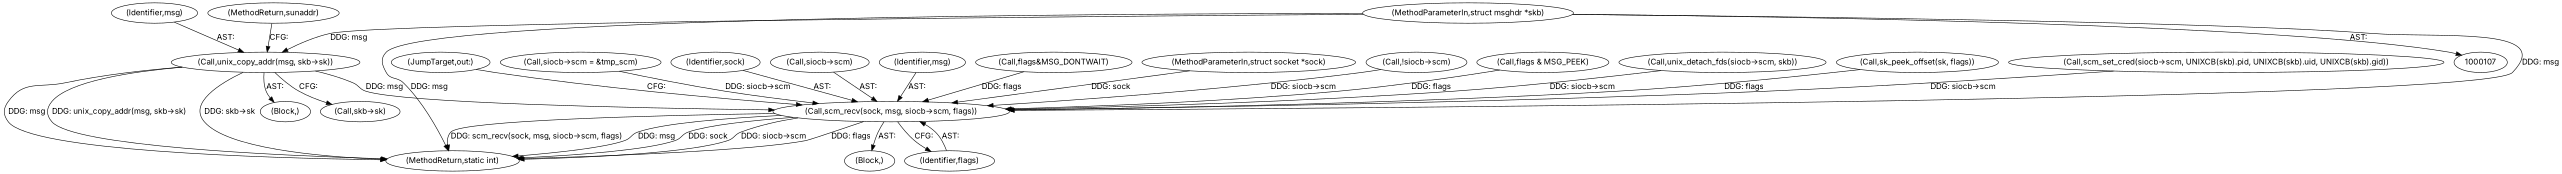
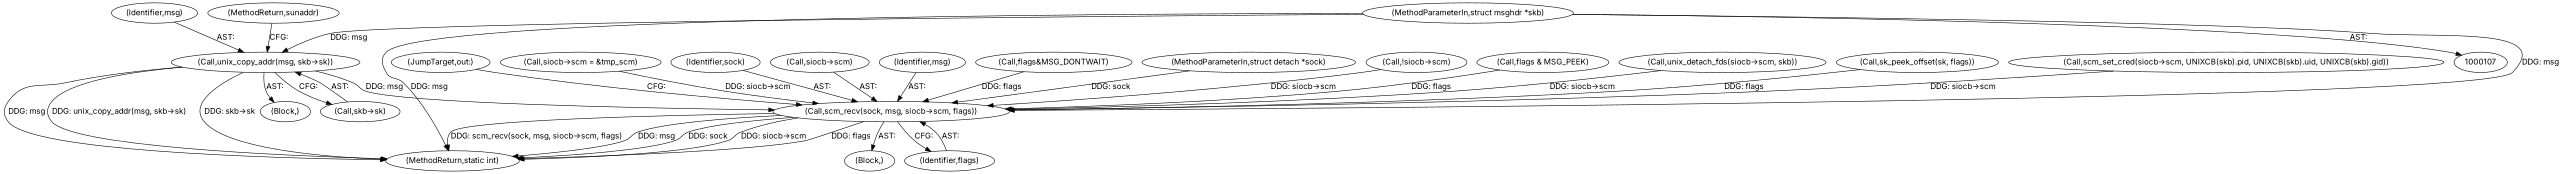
node "(MethodParameterIn,struct socket *sock)": label "(MethodParameterIn,struct socket *sock)" -> "(MethodParameterIn,struct detach *sock)"
edge "(Call,skb->sk)" -> "(Call,unix_copy_addr(msg, skb->sk))": added, label "AST:"
